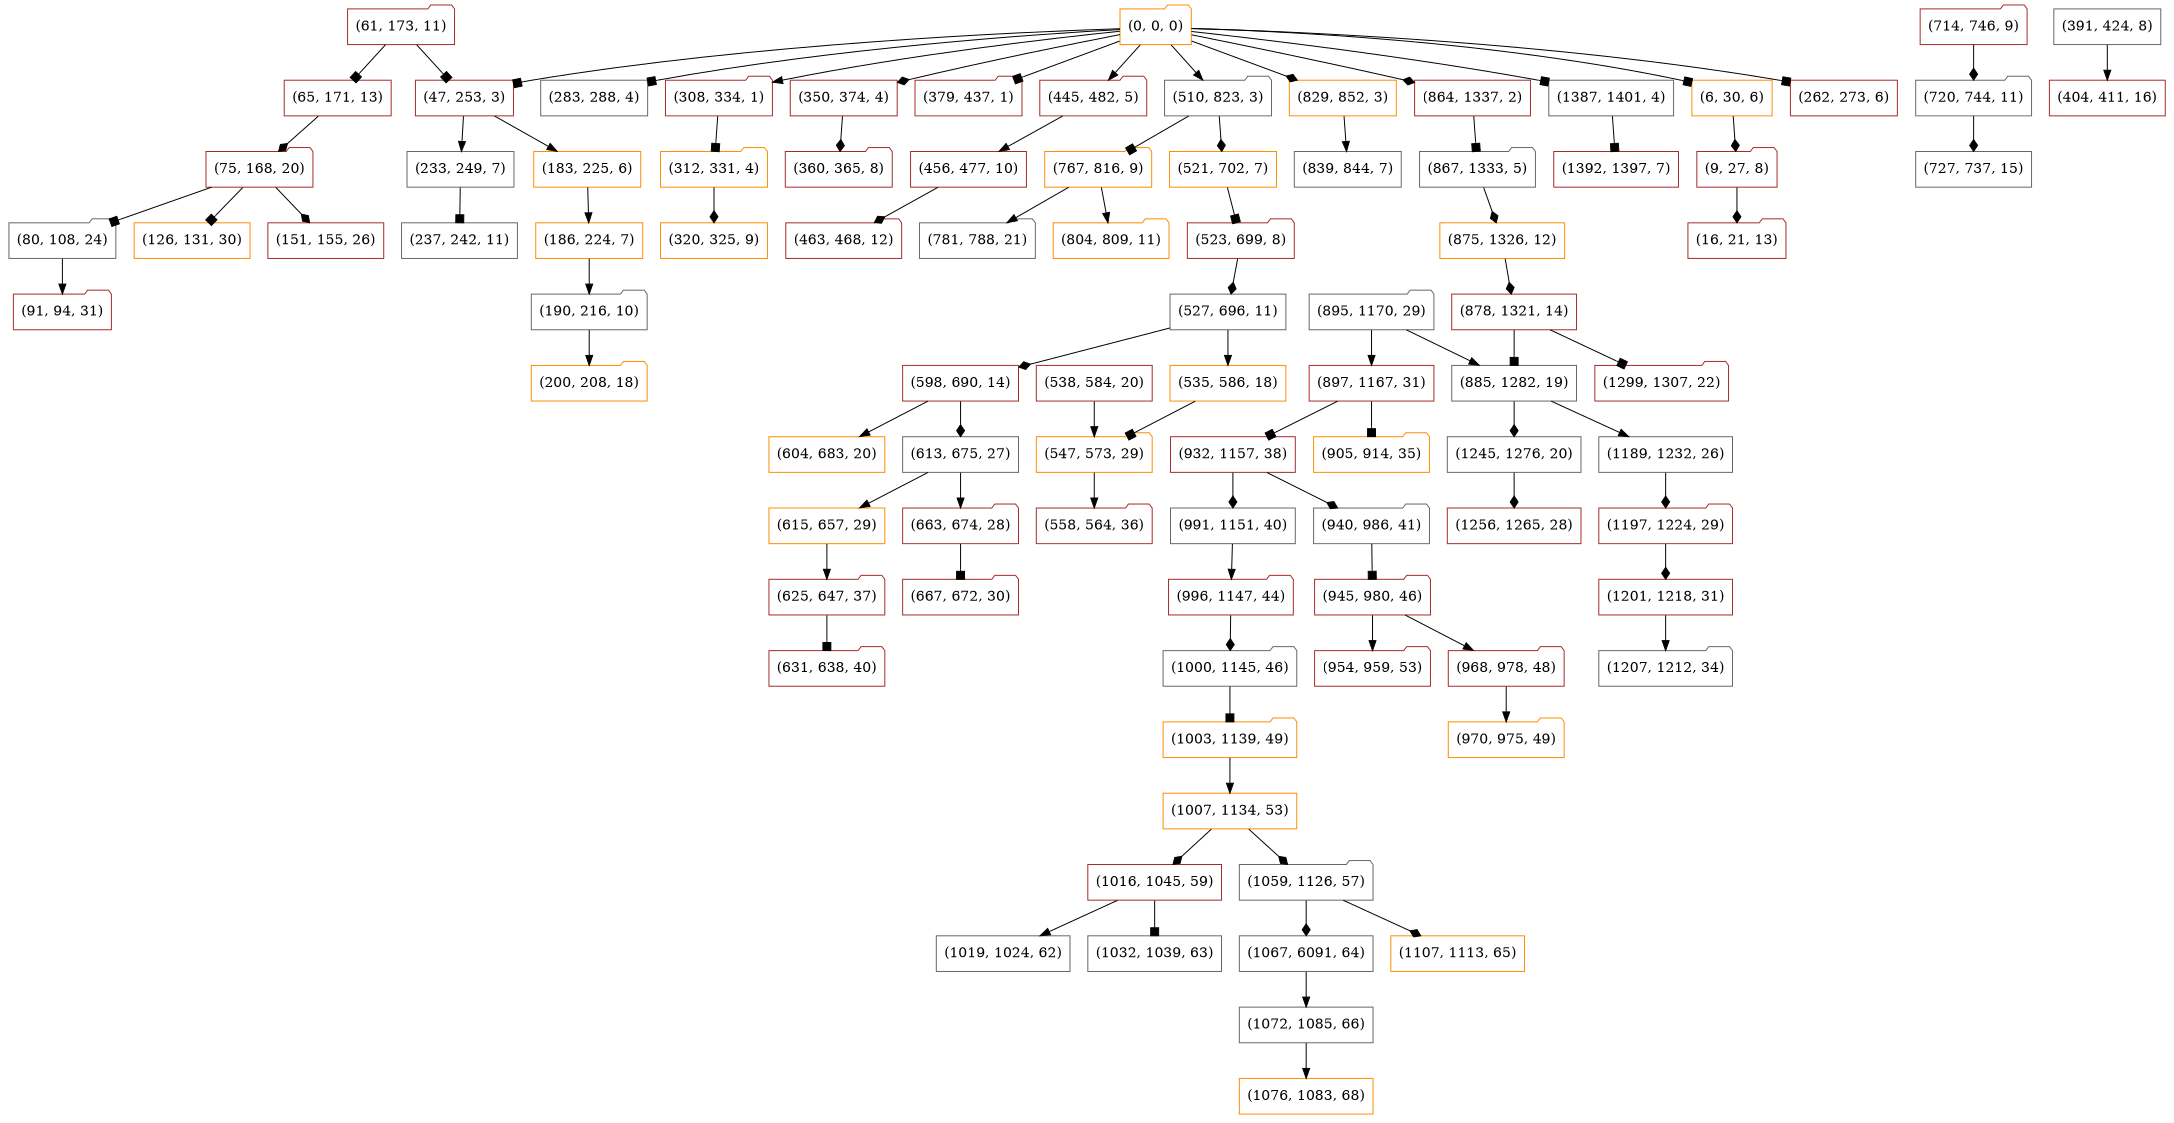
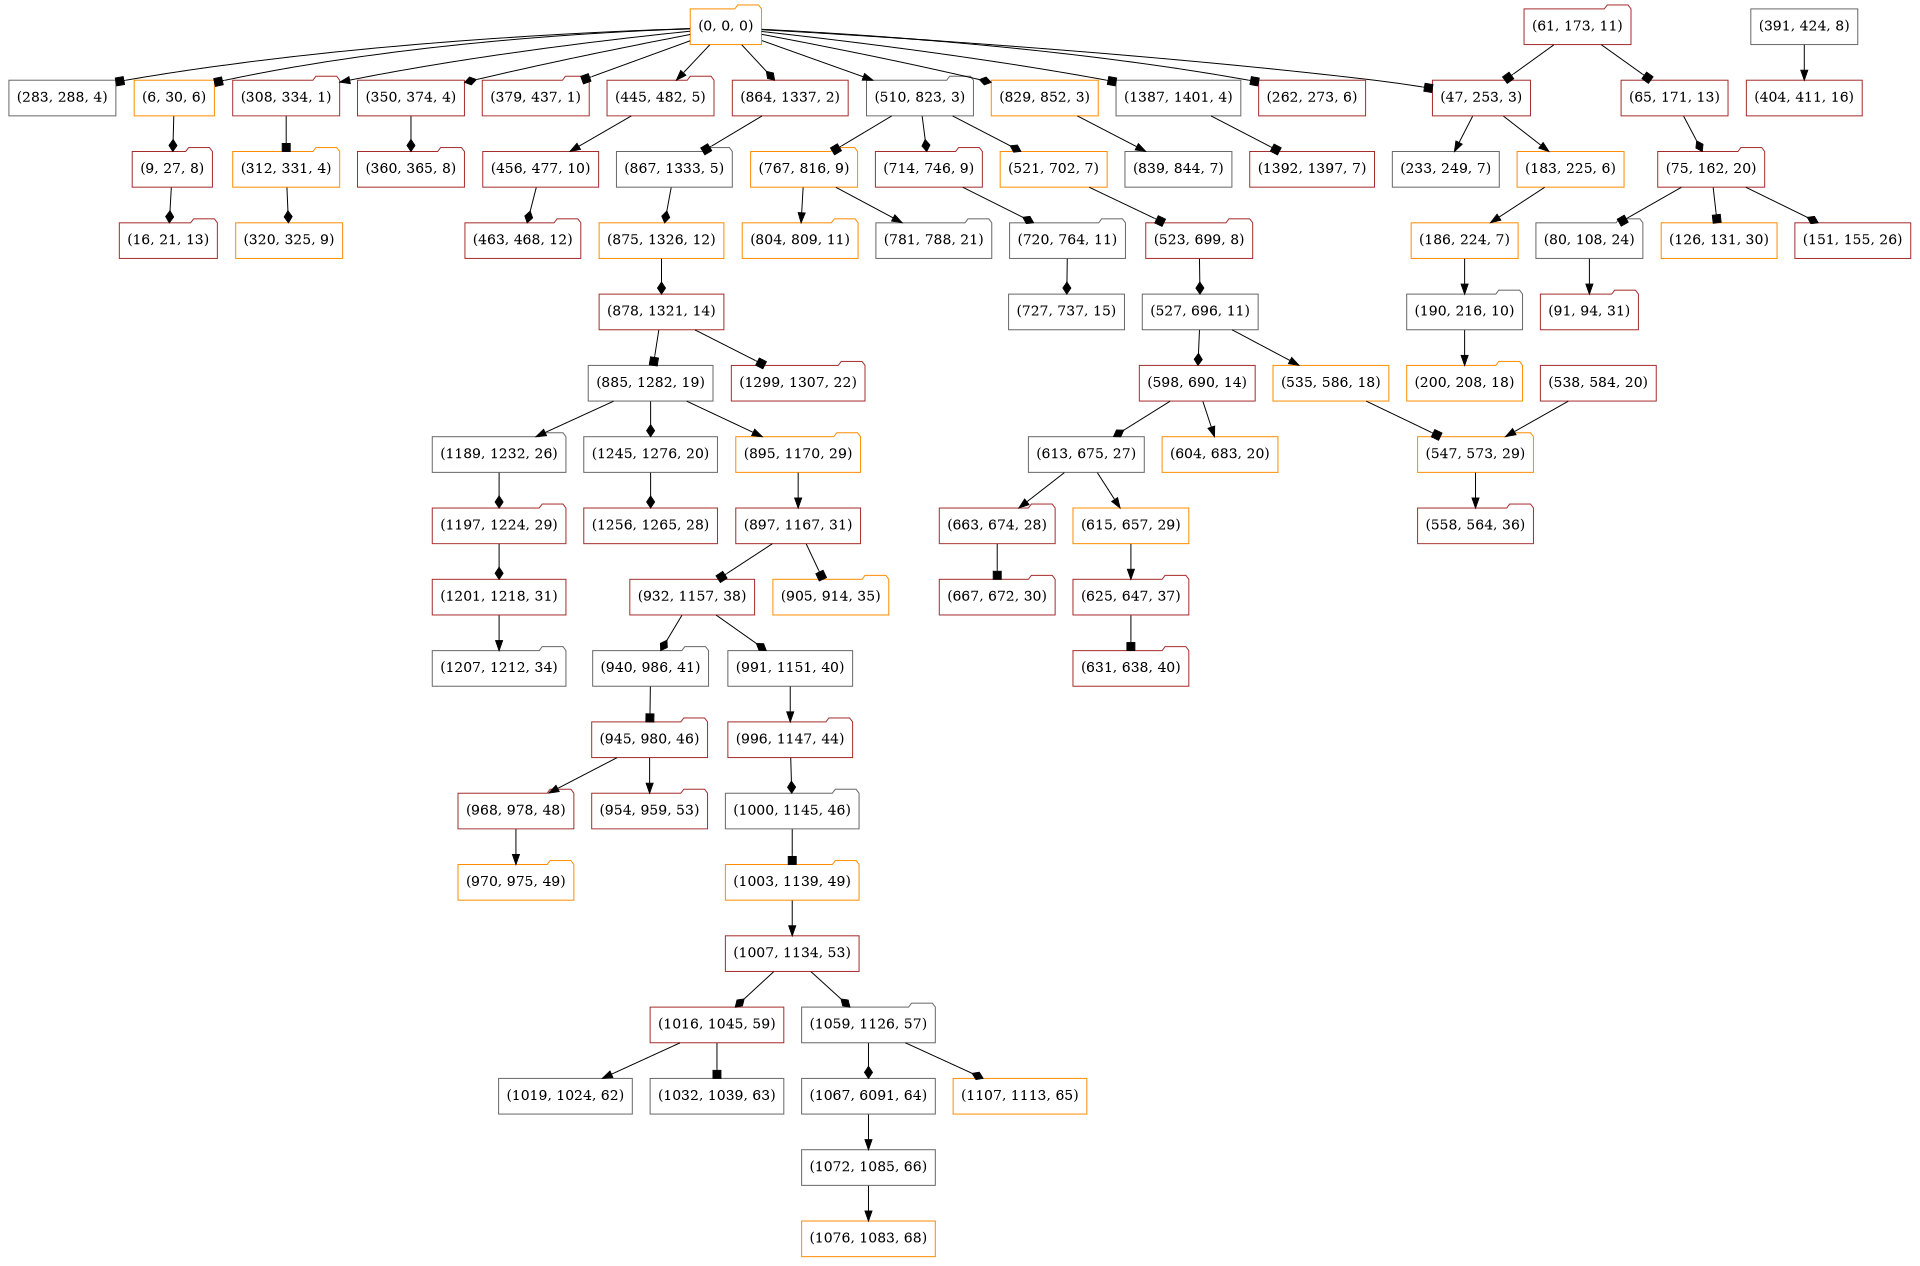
node "(720, 744, 11)": label "(720, 744, 11)" -> "(720, 764, 11)"
edge "(510, 823, 3)" -> "(714, 746, 9)": added
node "(75, 168, 20)": label "(75, 168, 20)" -> "(75, 162, 20)"
node "(237, 242, 11)": removed
node "(895, 1170, 29)": color gray40 -> darkorange
edge "(895, 1170, 29)" -> "(885, 1282, 19)": reversed
node "(1189, 1232, 26)": shape box -> folder
node "(1007, 1134, 53)": color darkorange -> brown
